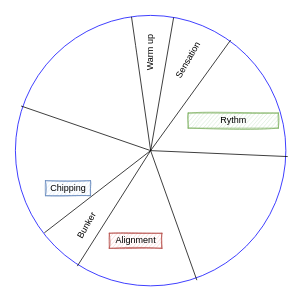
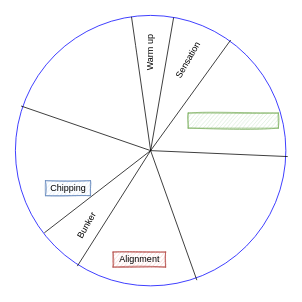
node "Rythm": removed
node "Alignment": moved (135, 240) -> (139, 259)
